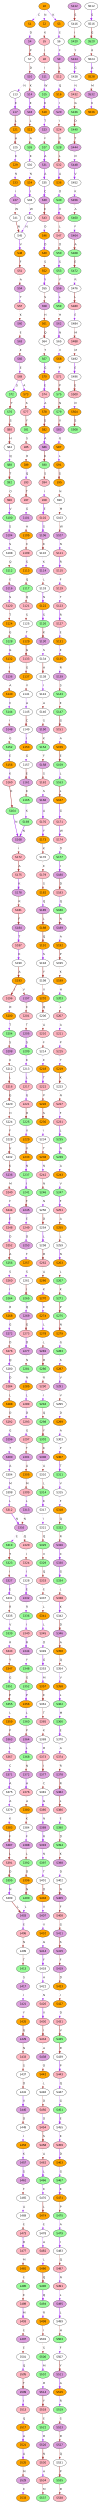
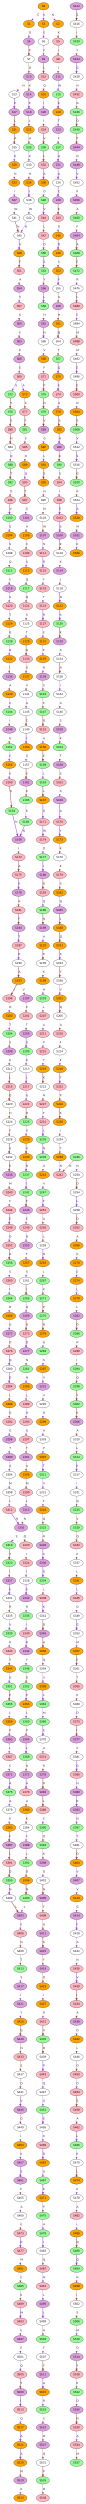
edge "S508" -> "S512": added, label "V"
node "S104": fillcolor plum -> orange
edge "S242" -> "S246": reversed
node "S255": fillcolor orange -> lightpink
node "S375": fillcolor white -> palegreen
